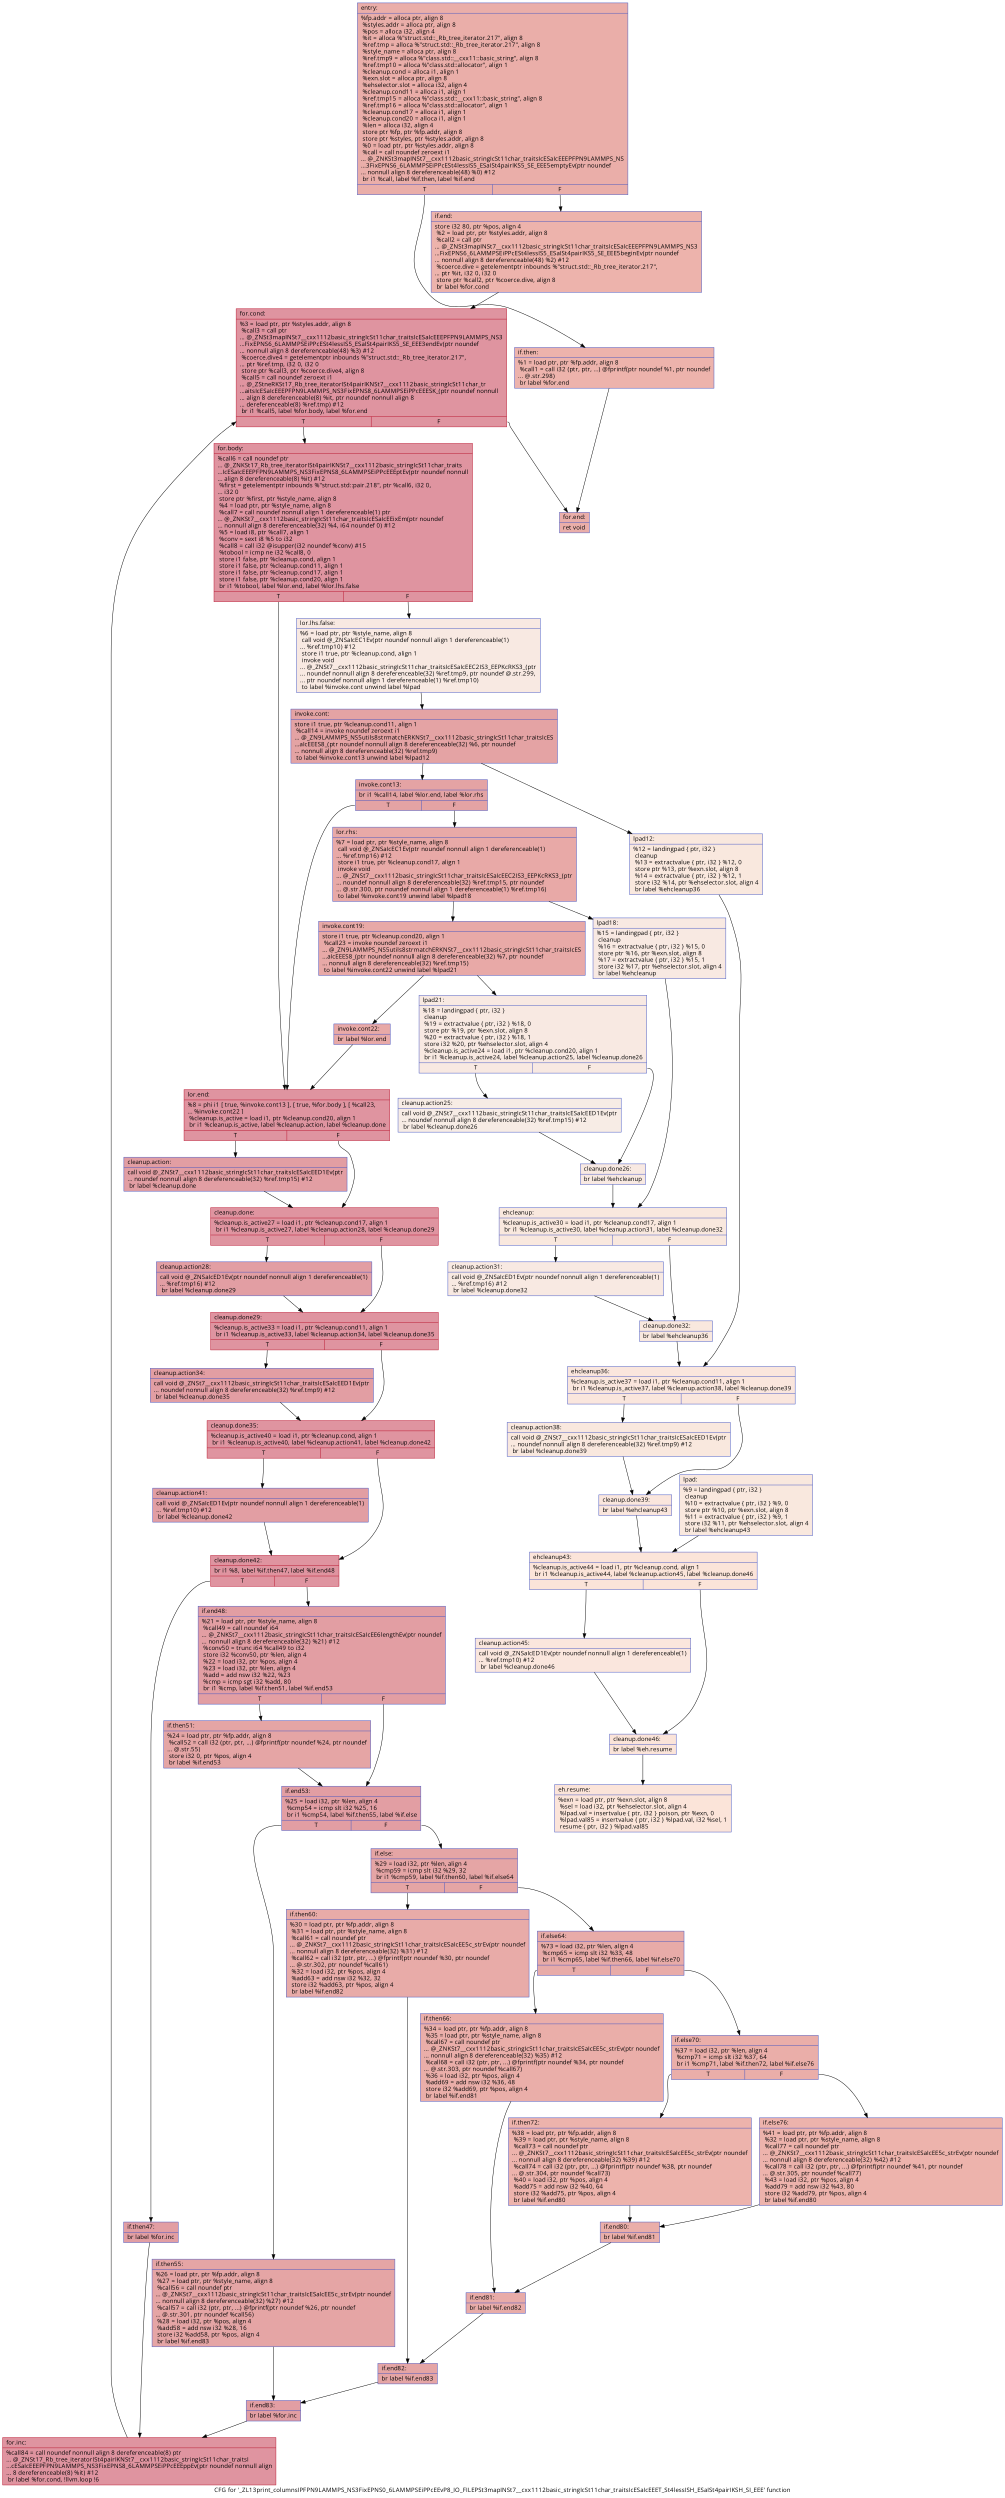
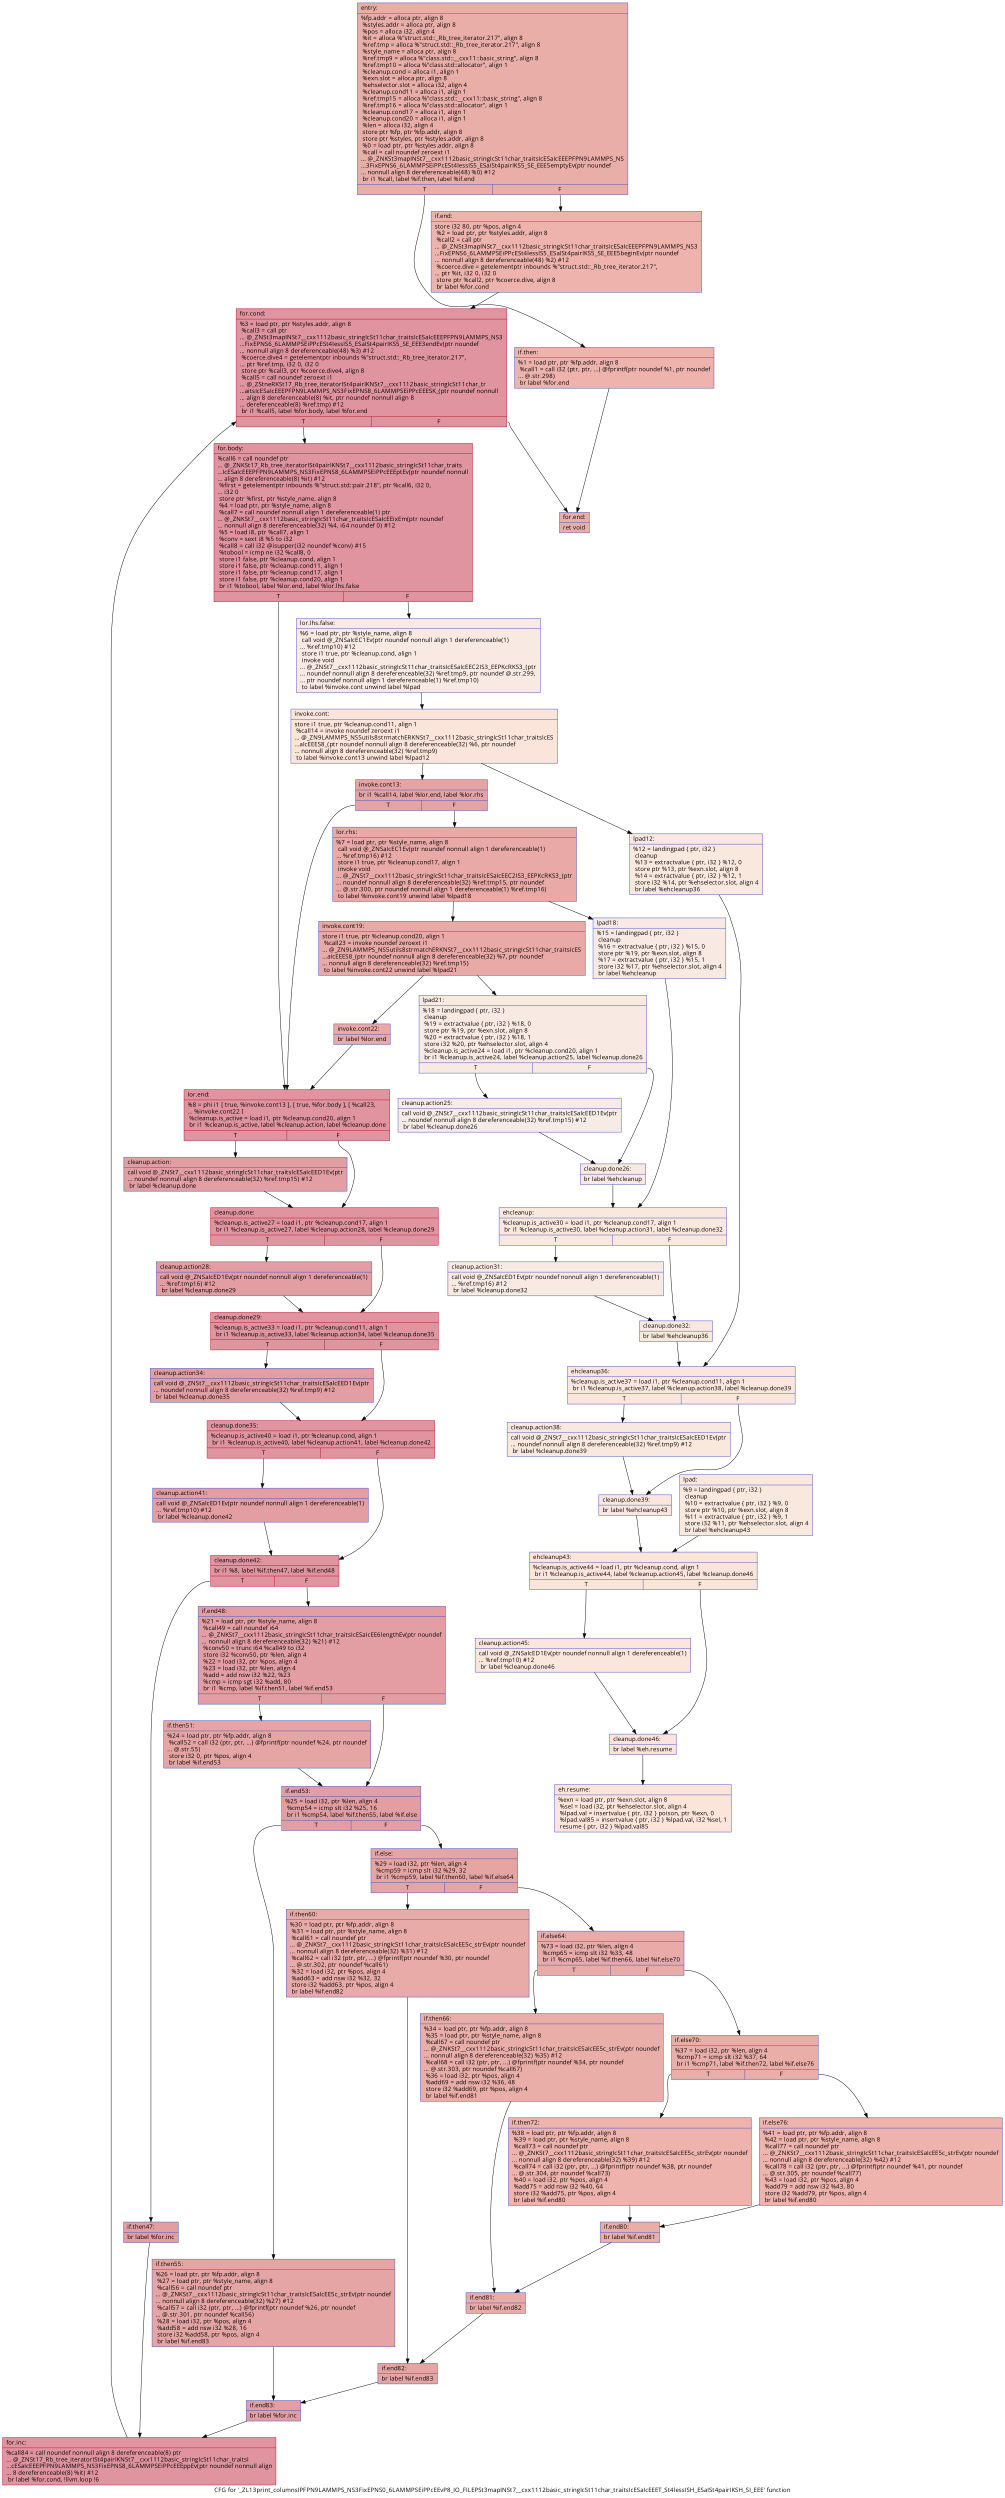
node "invoke.cont:": fillcolor #c32e3170 -> #f5c1a970
node "lpad18:": text "store ptr %16, ptr %exn.slot, align 8" -> "store ptr %19, ptr %exn.slot, align 8"
node "if.else76:": text "%32 = load ptr, ptr %style_name, align 8" -> "%42 = load ptr, ptr %style_name, align 8"
